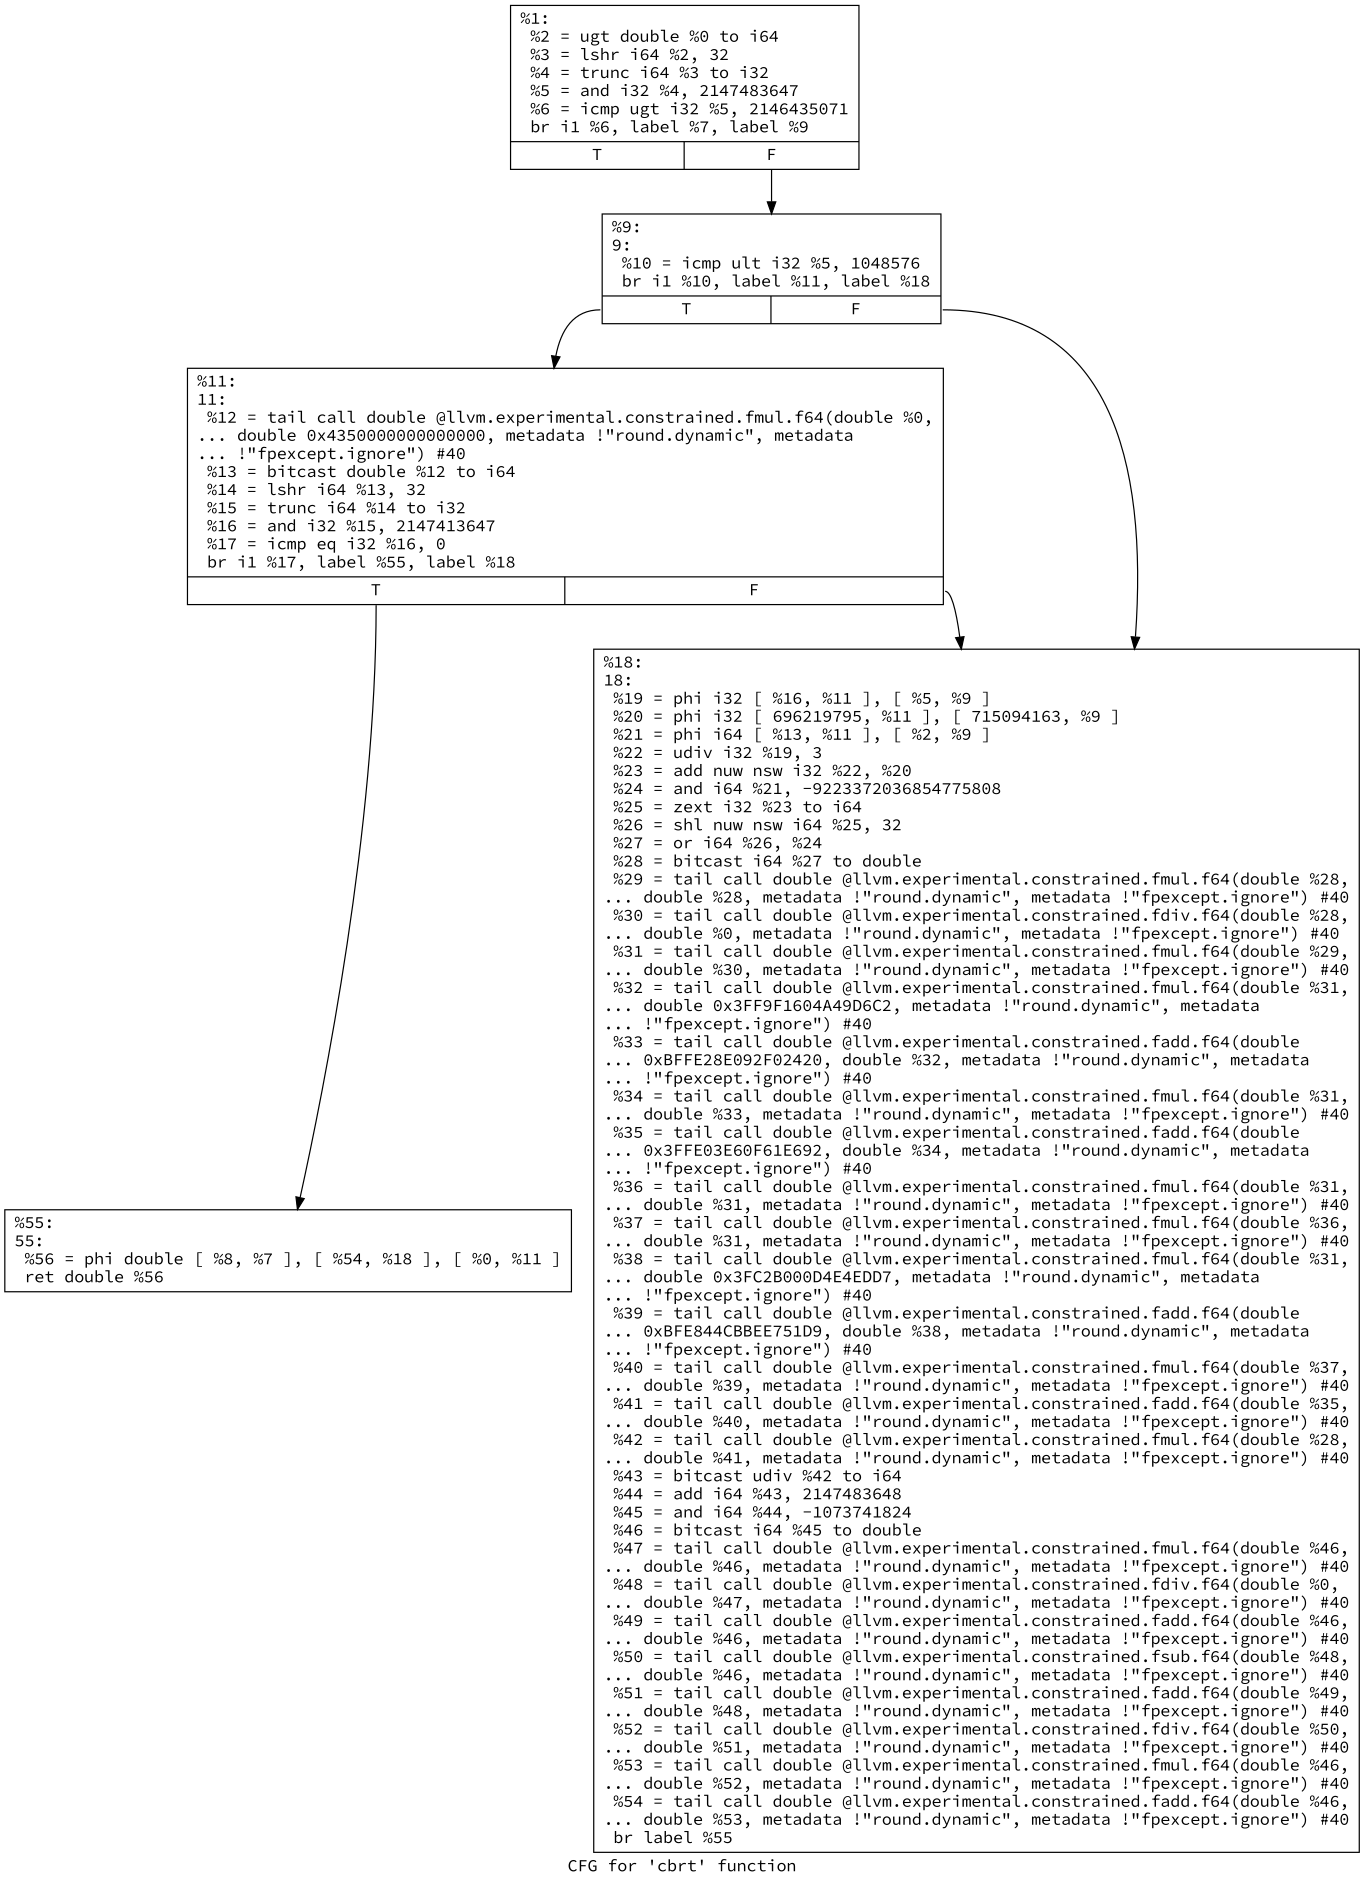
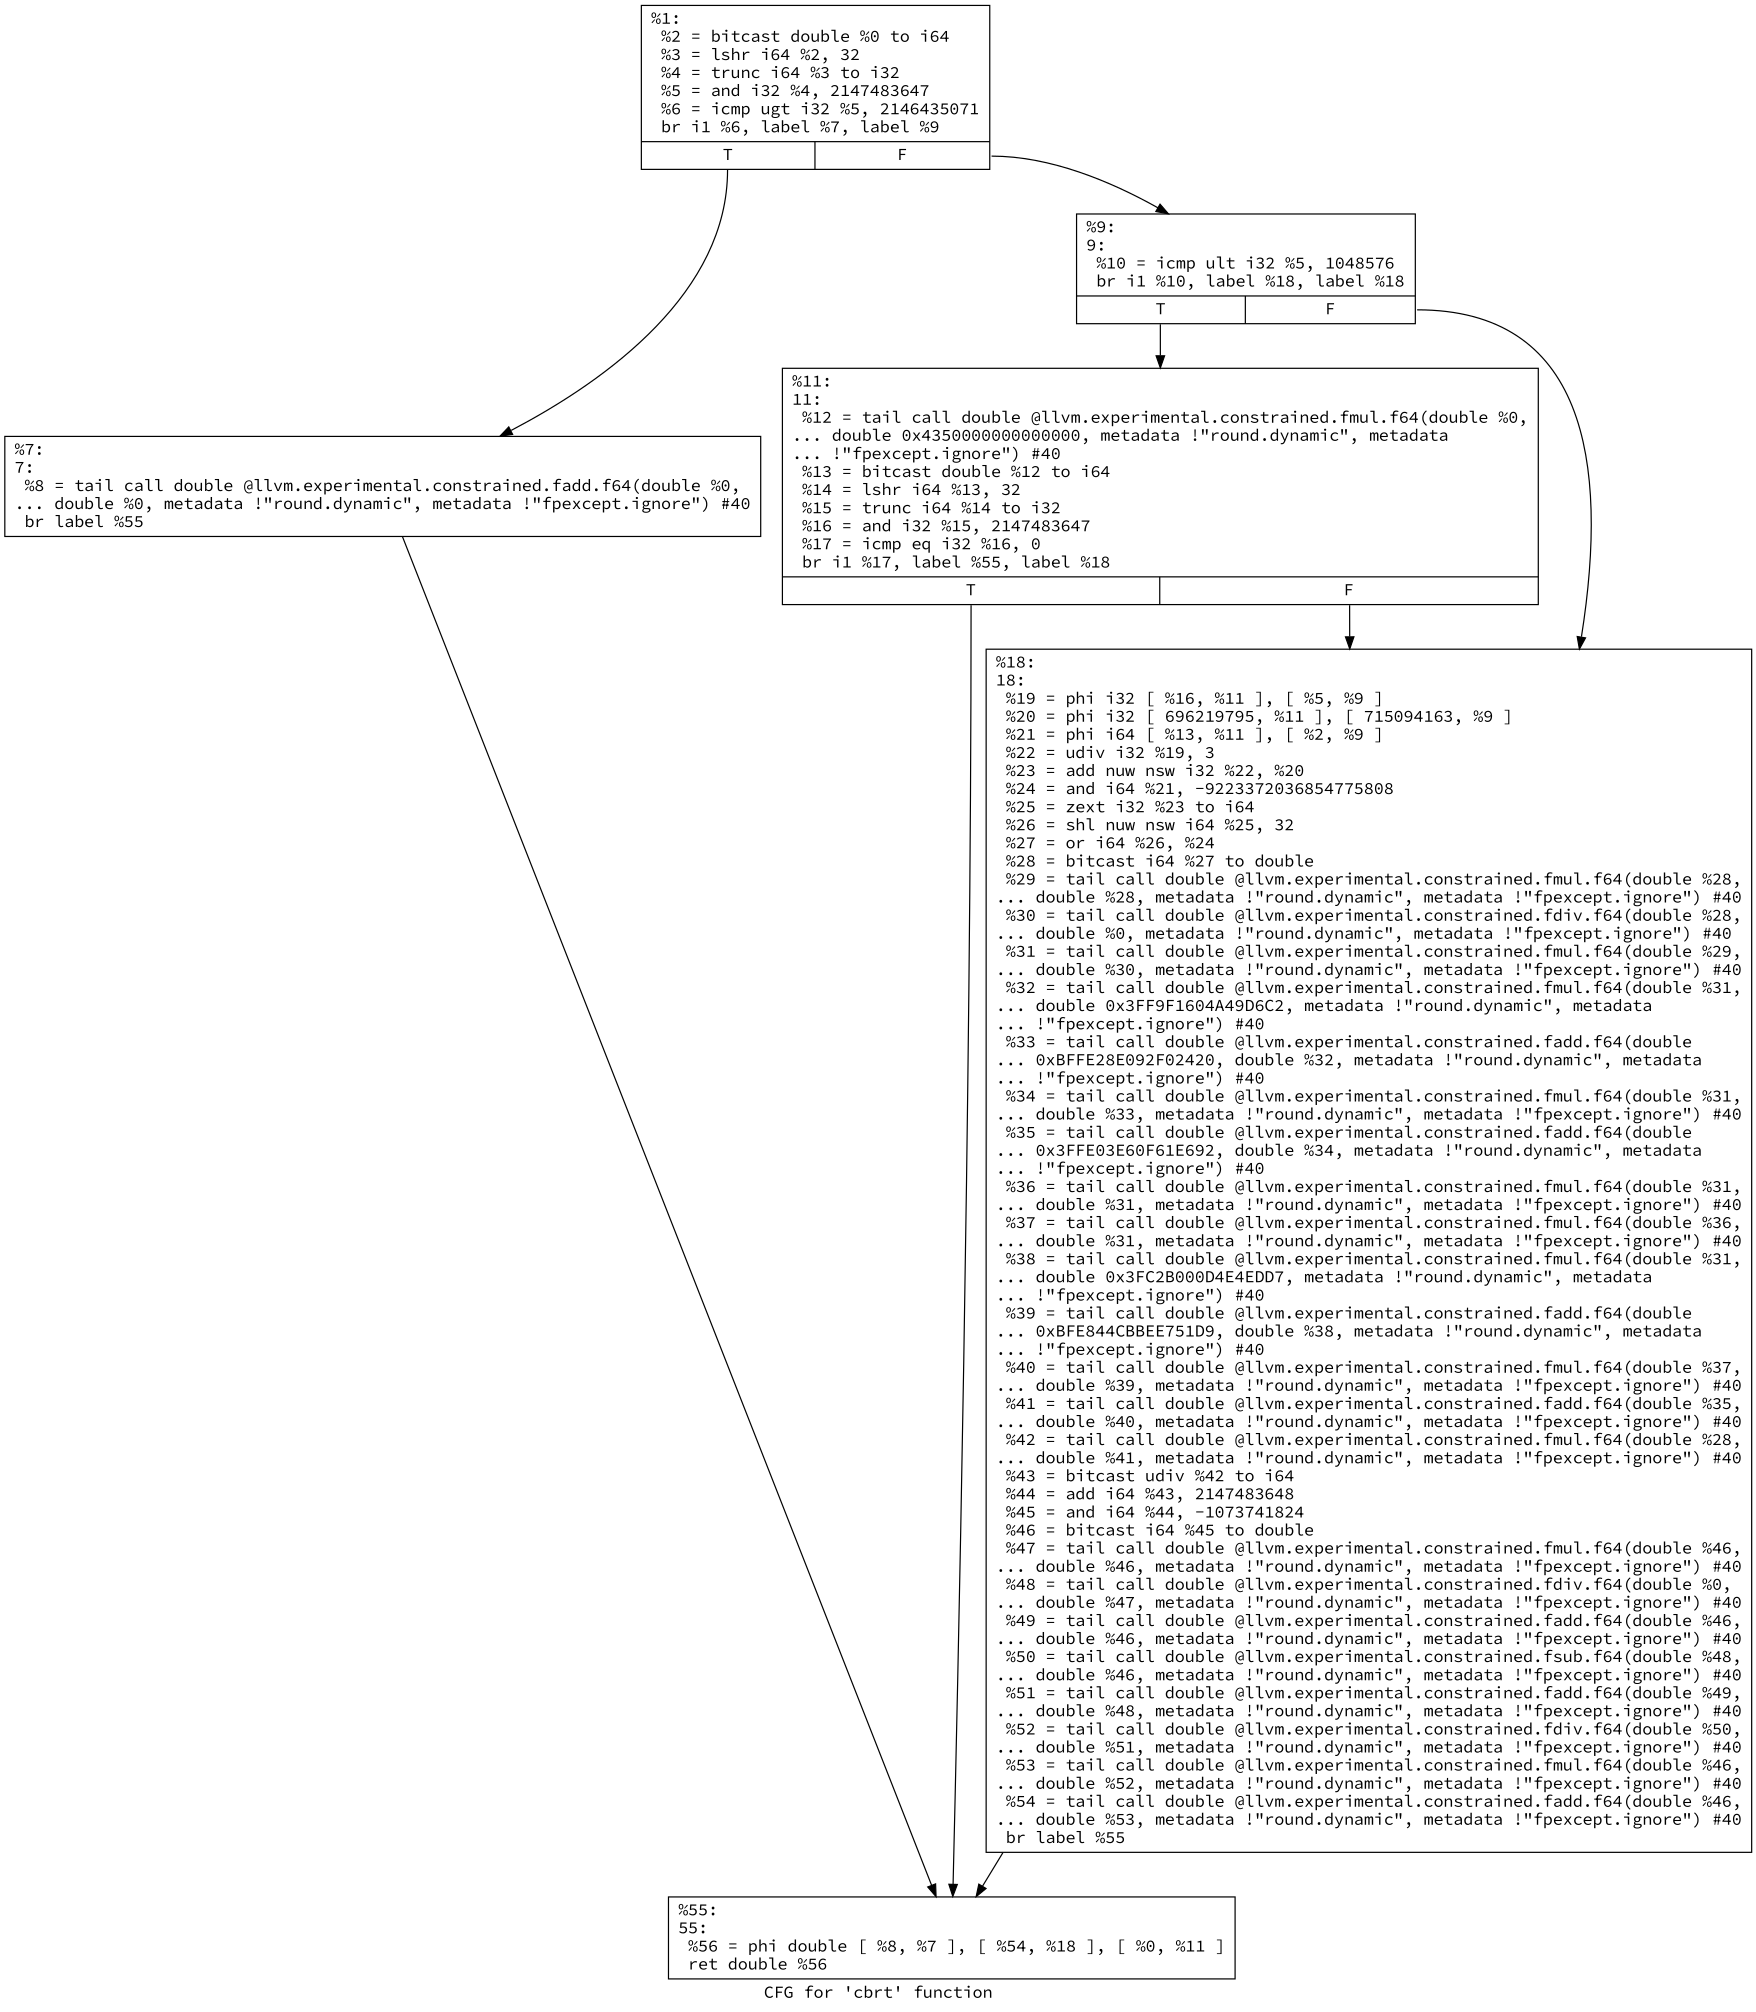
node "%1:": text "%2 = ugt double %0 to i64" -> "%2 = bitcast double %0 to i64"
node "%9:": text "br i1 %10, label %11, label %18" -> "br i1 %10, label %18, label %18"
node "%7:": added
node "%11:": text "%16 = and i32 %15, 2147413647" -> "%16 = and i32 %15, 2147483647"
edge "%18:" -> "%55:": added
